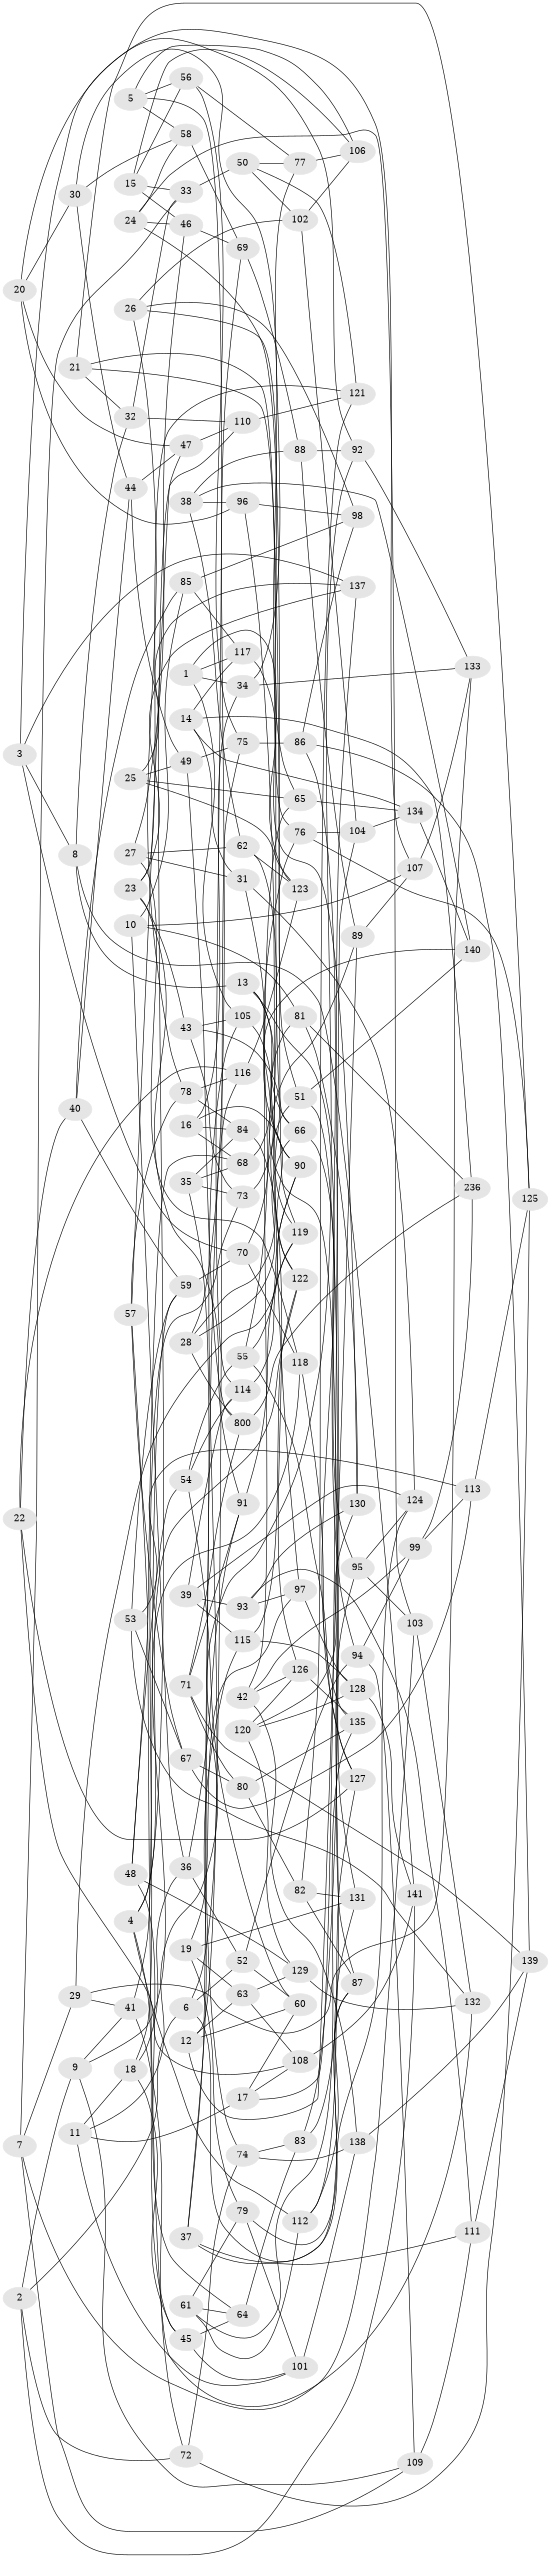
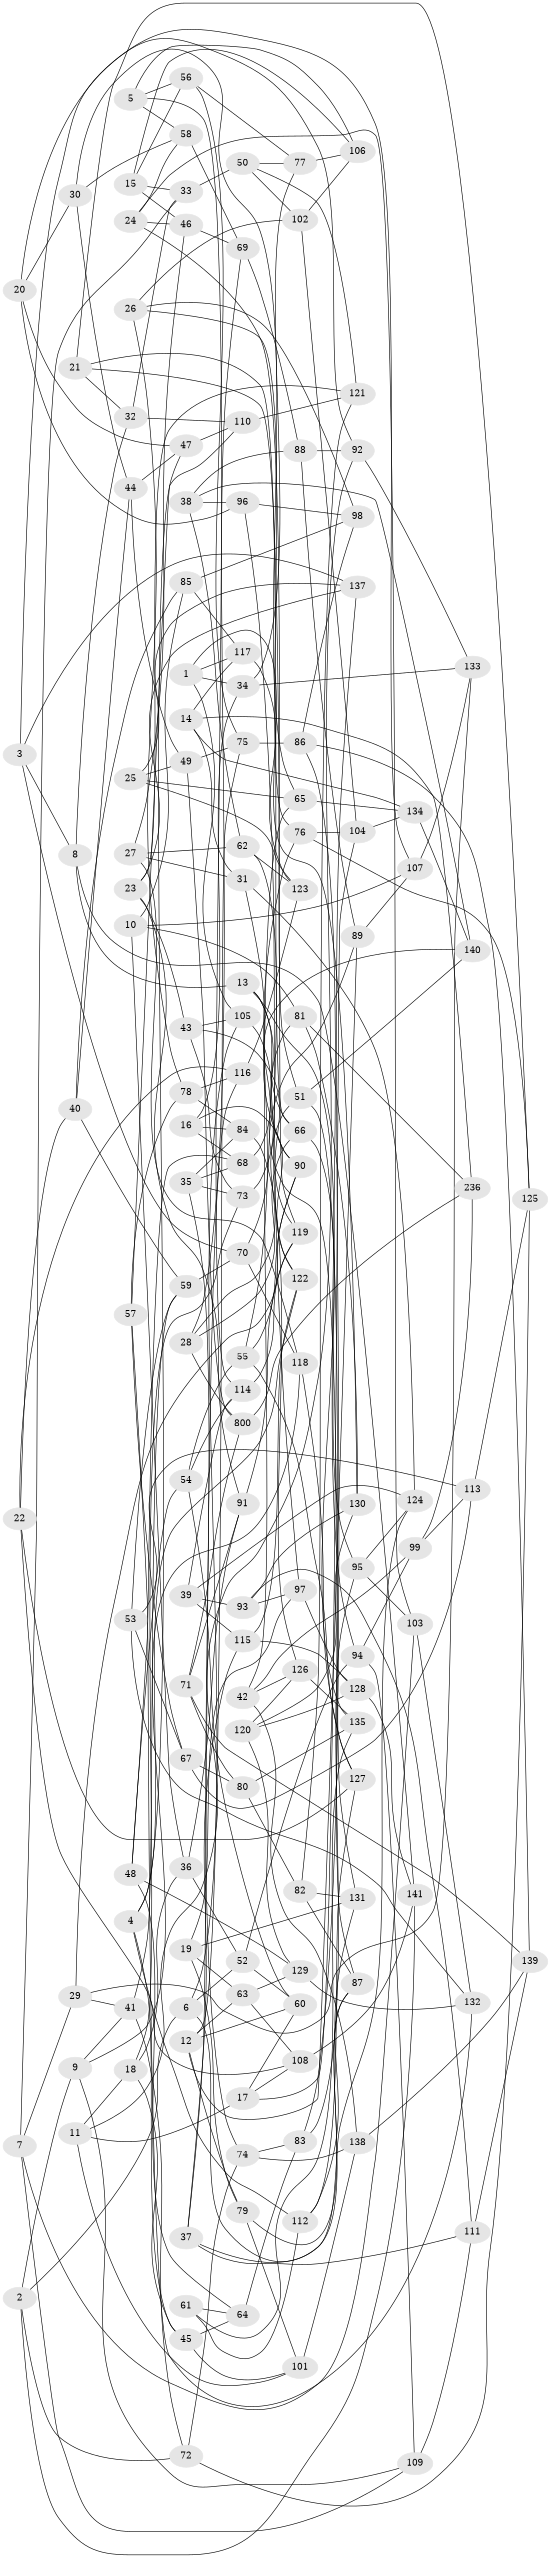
edge "79" -- "61": now "79" -- "12"
